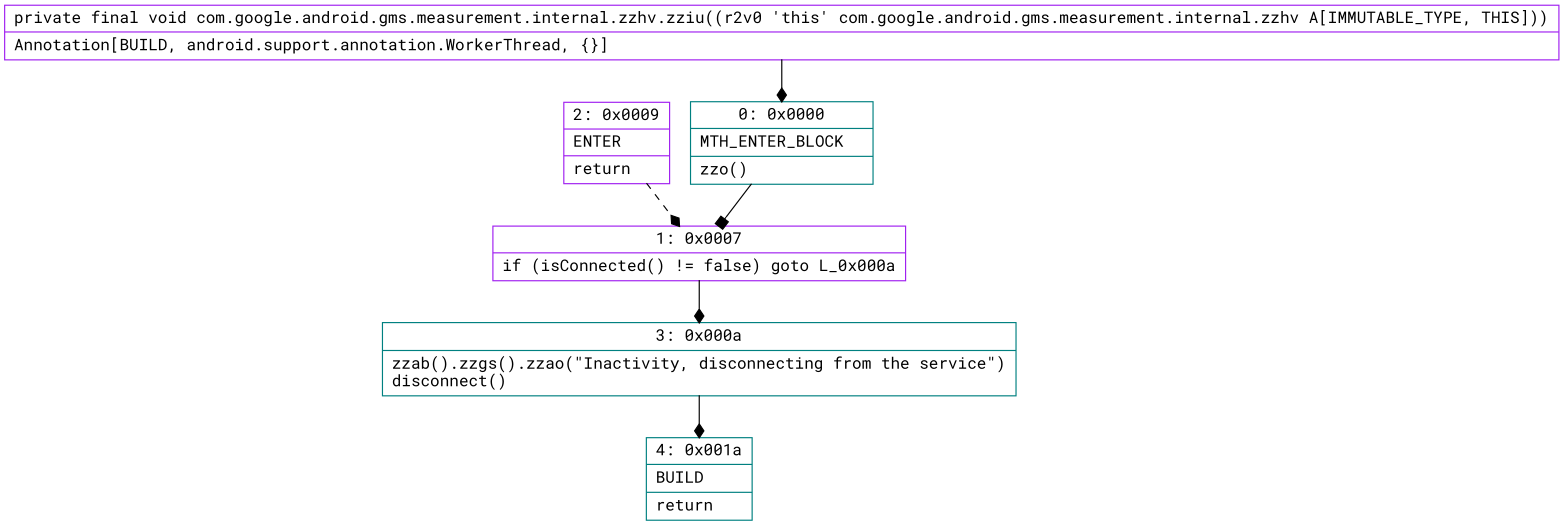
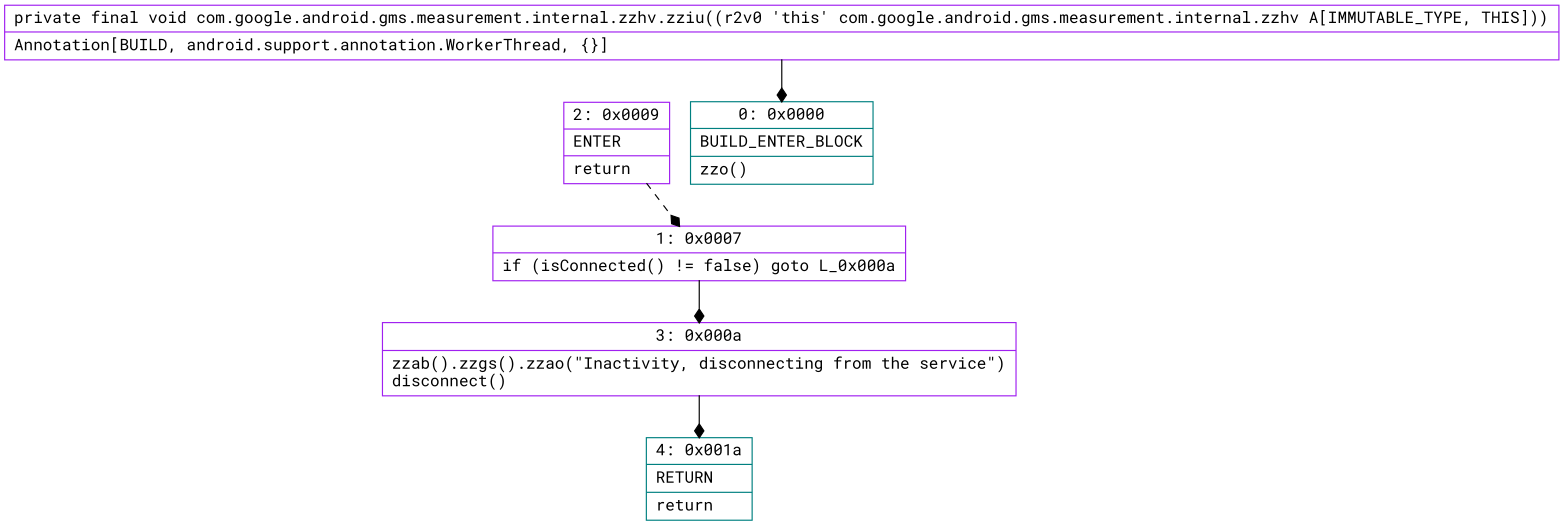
node "0: 0x0000": text "MTH_ENTER_BLOCK" -> "BUILD_ENTER_BLOCK"
edge "0: 0x0000" -> "1: 0x0007": removed
node "3: 0x000a": color teal -> purple
node "4: 0x001a": text "BUILD" -> "RETURN"
